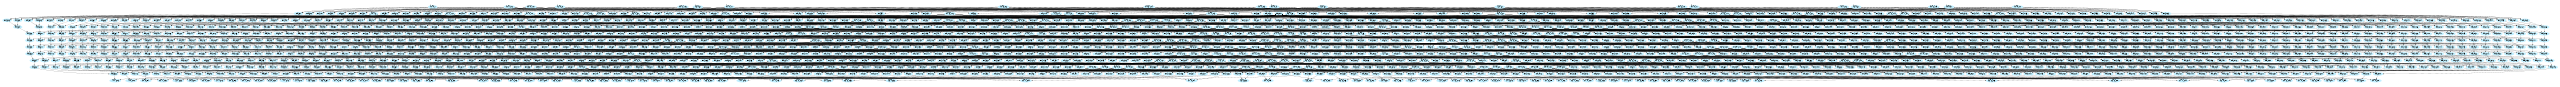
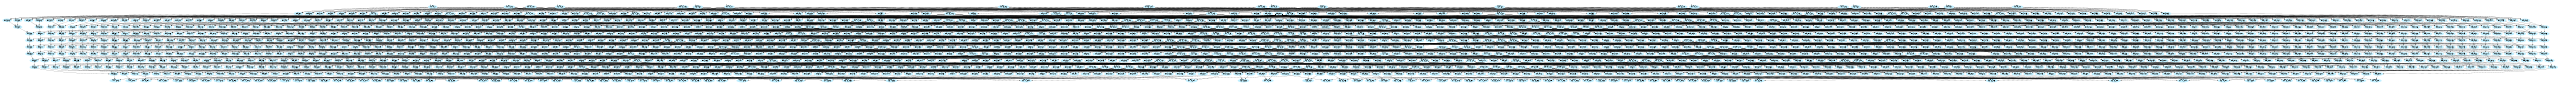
node "add-480": added
node "add-615": removed
node "mul-1777": removed
node "add-828": removed
